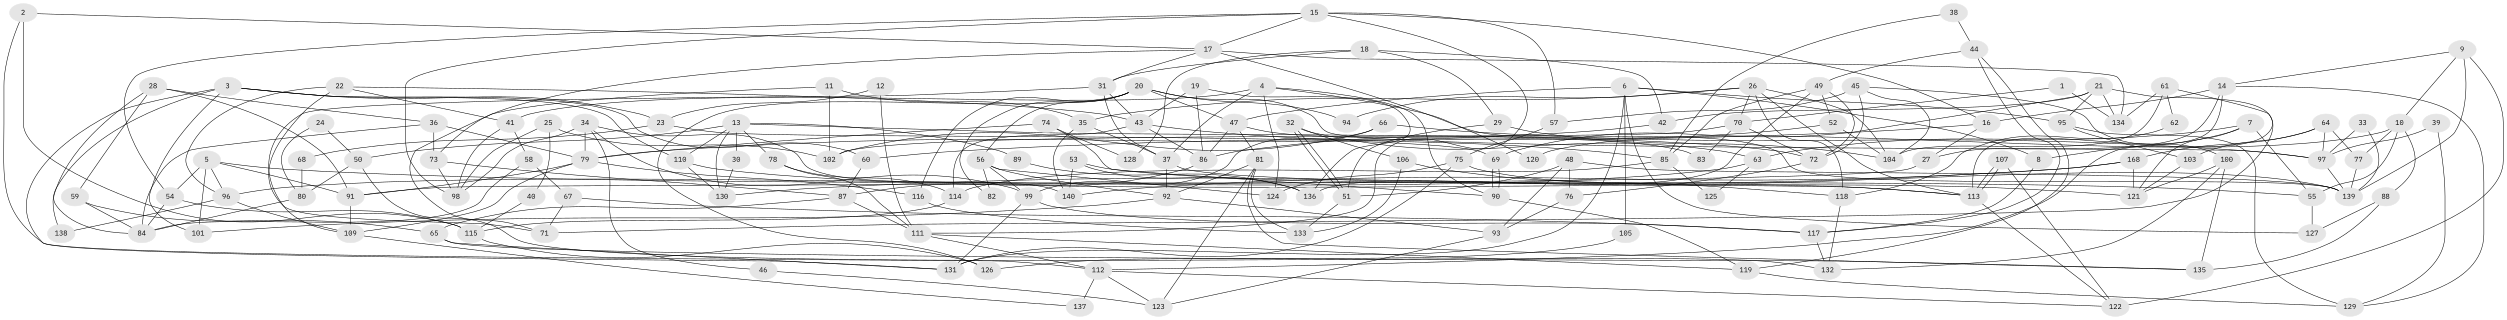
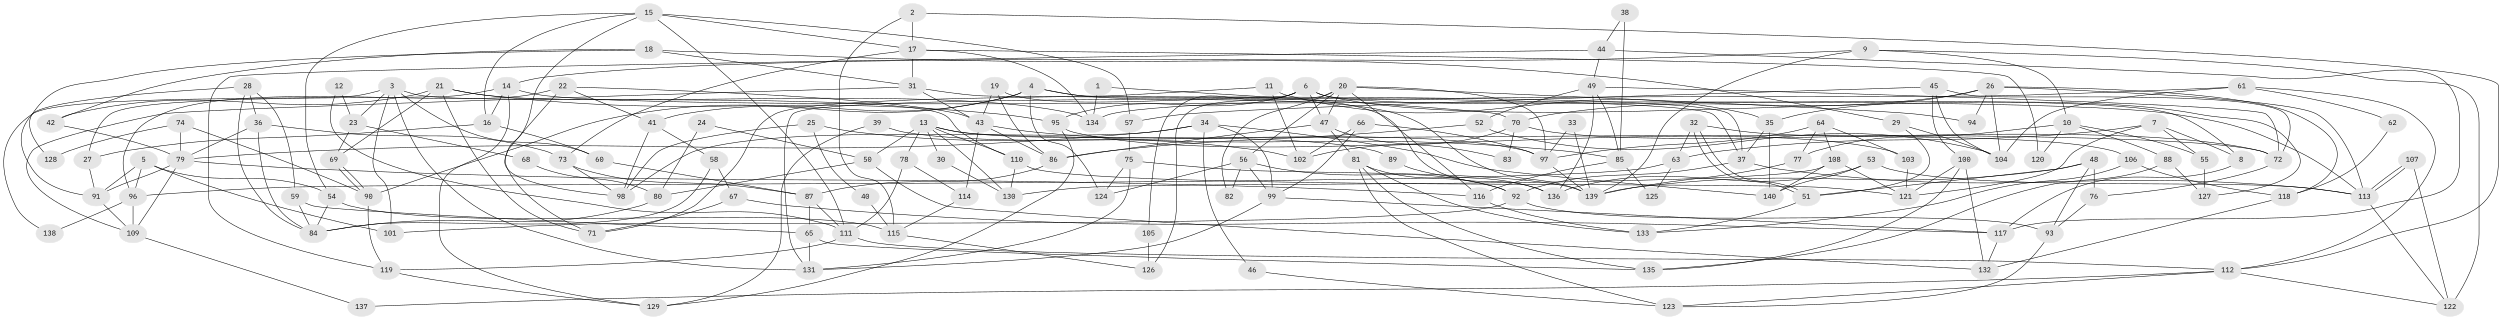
node "168": label "168" -> "108"
edge "85" -- "114": now "85" -- "116"
edge "5" -- "55": removed
